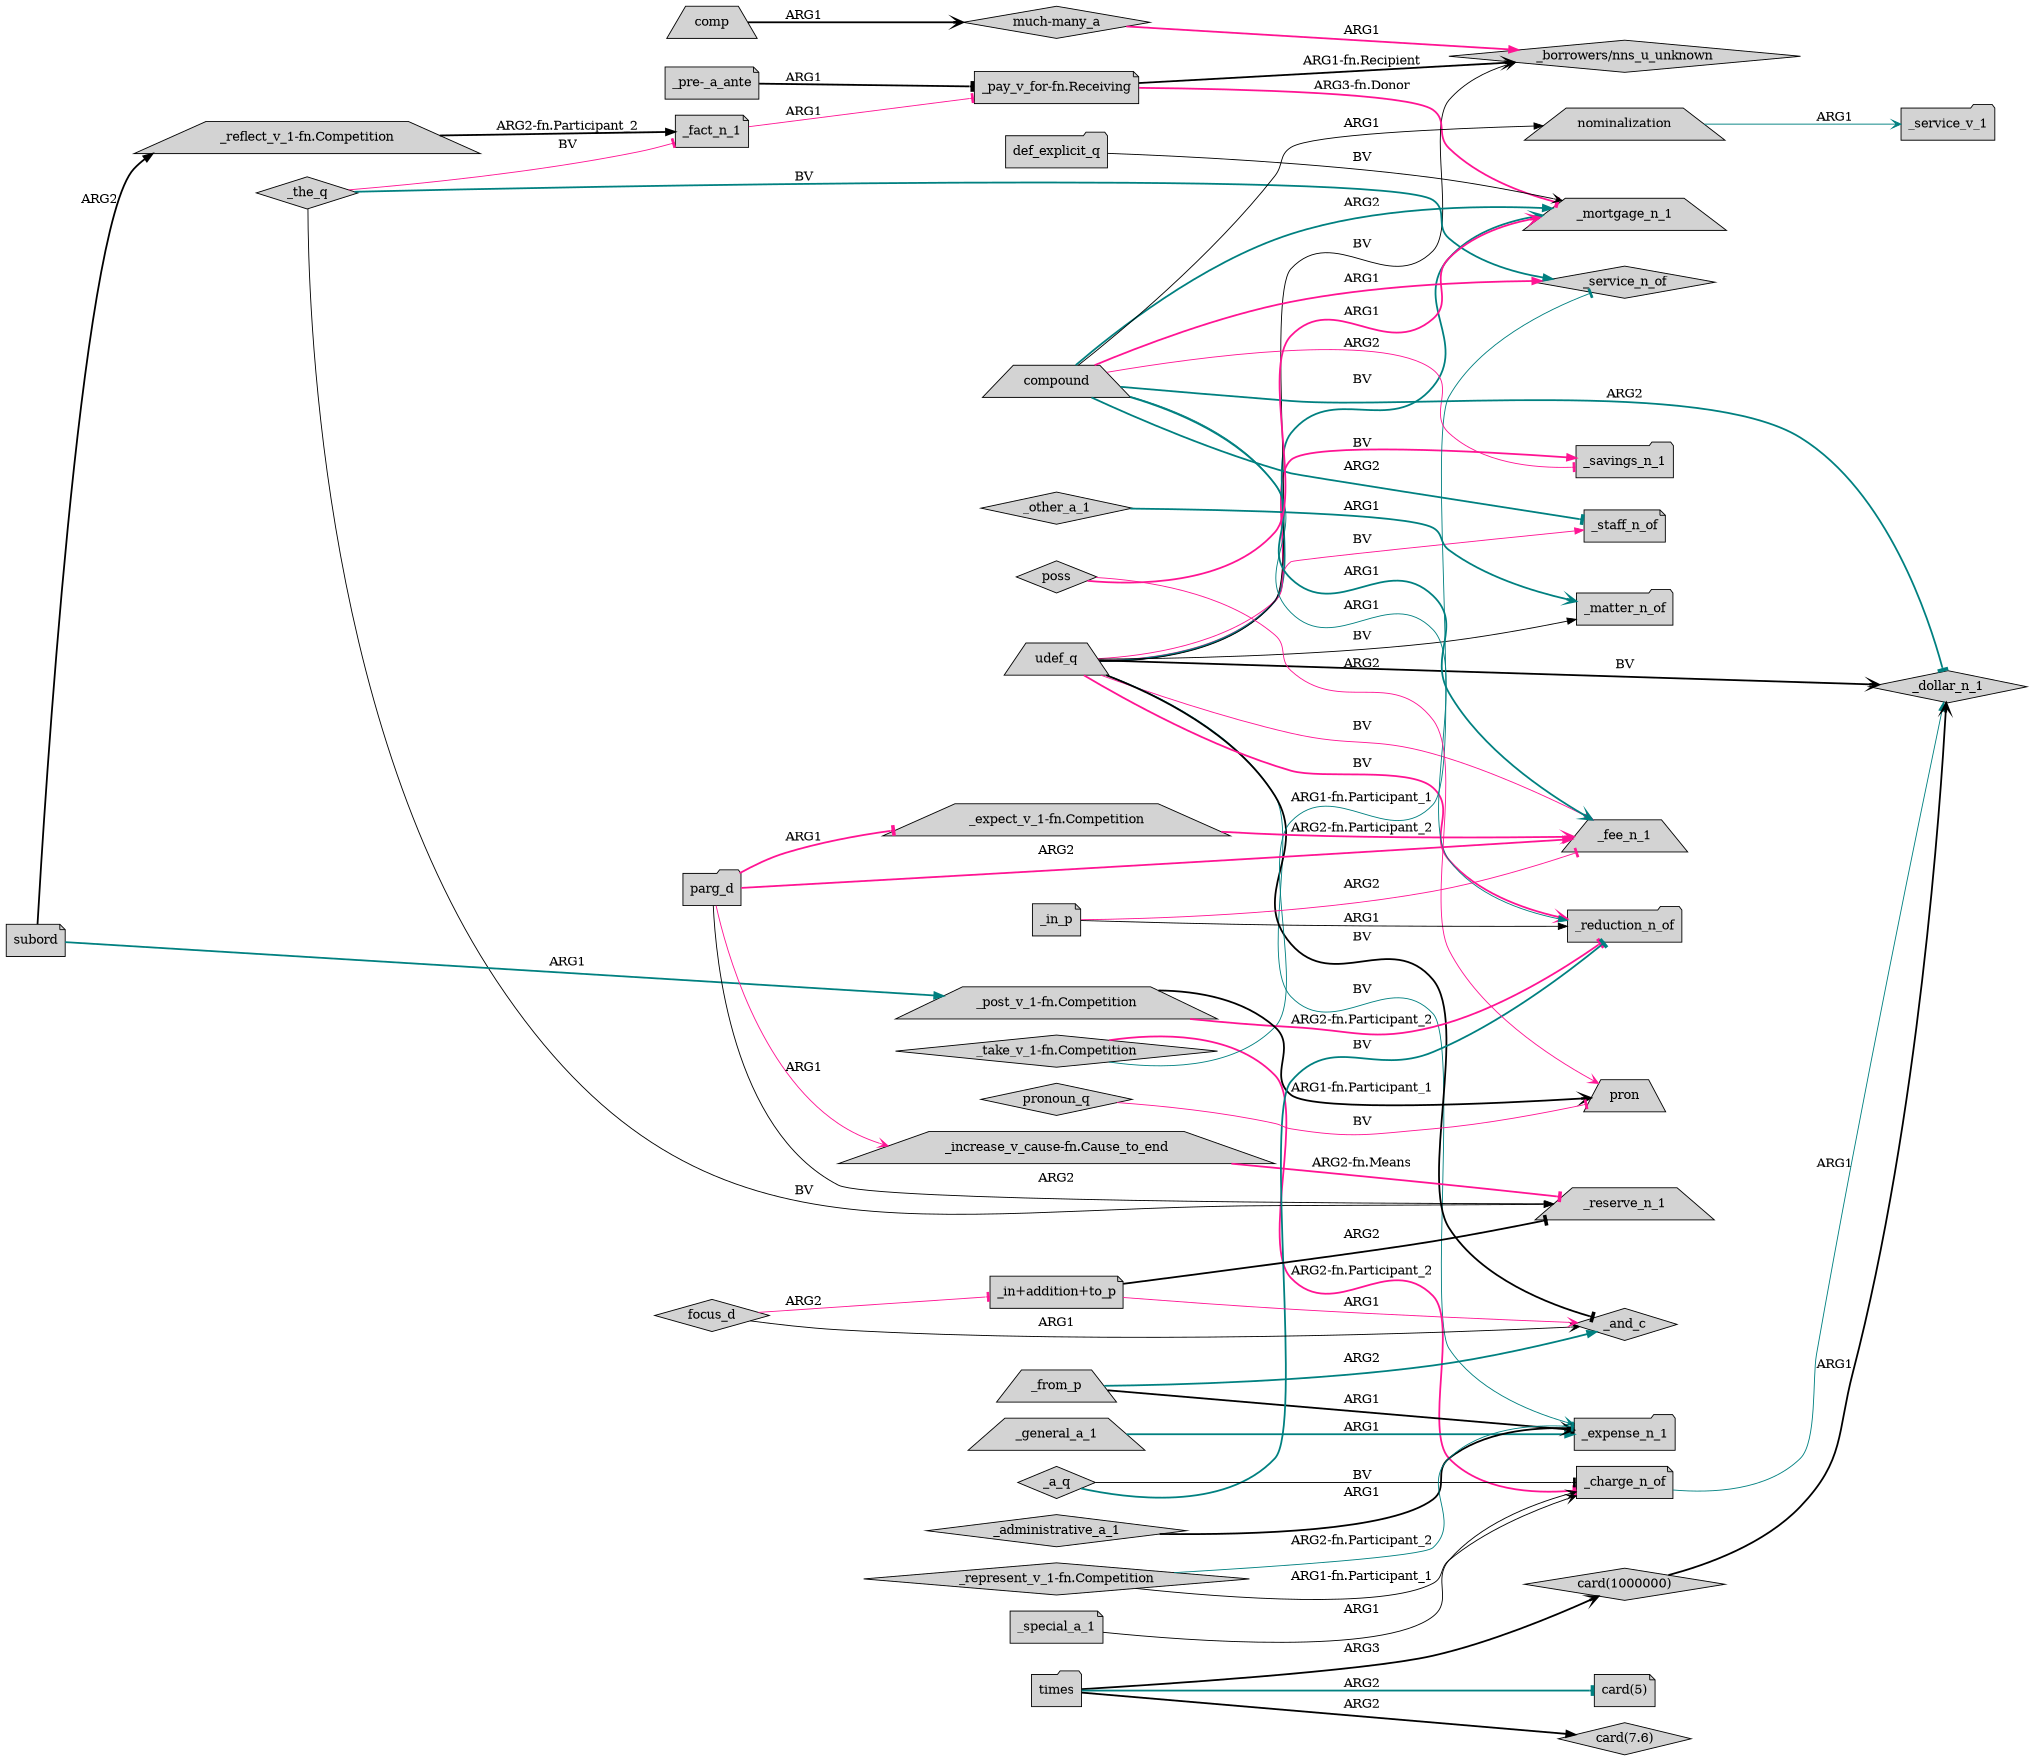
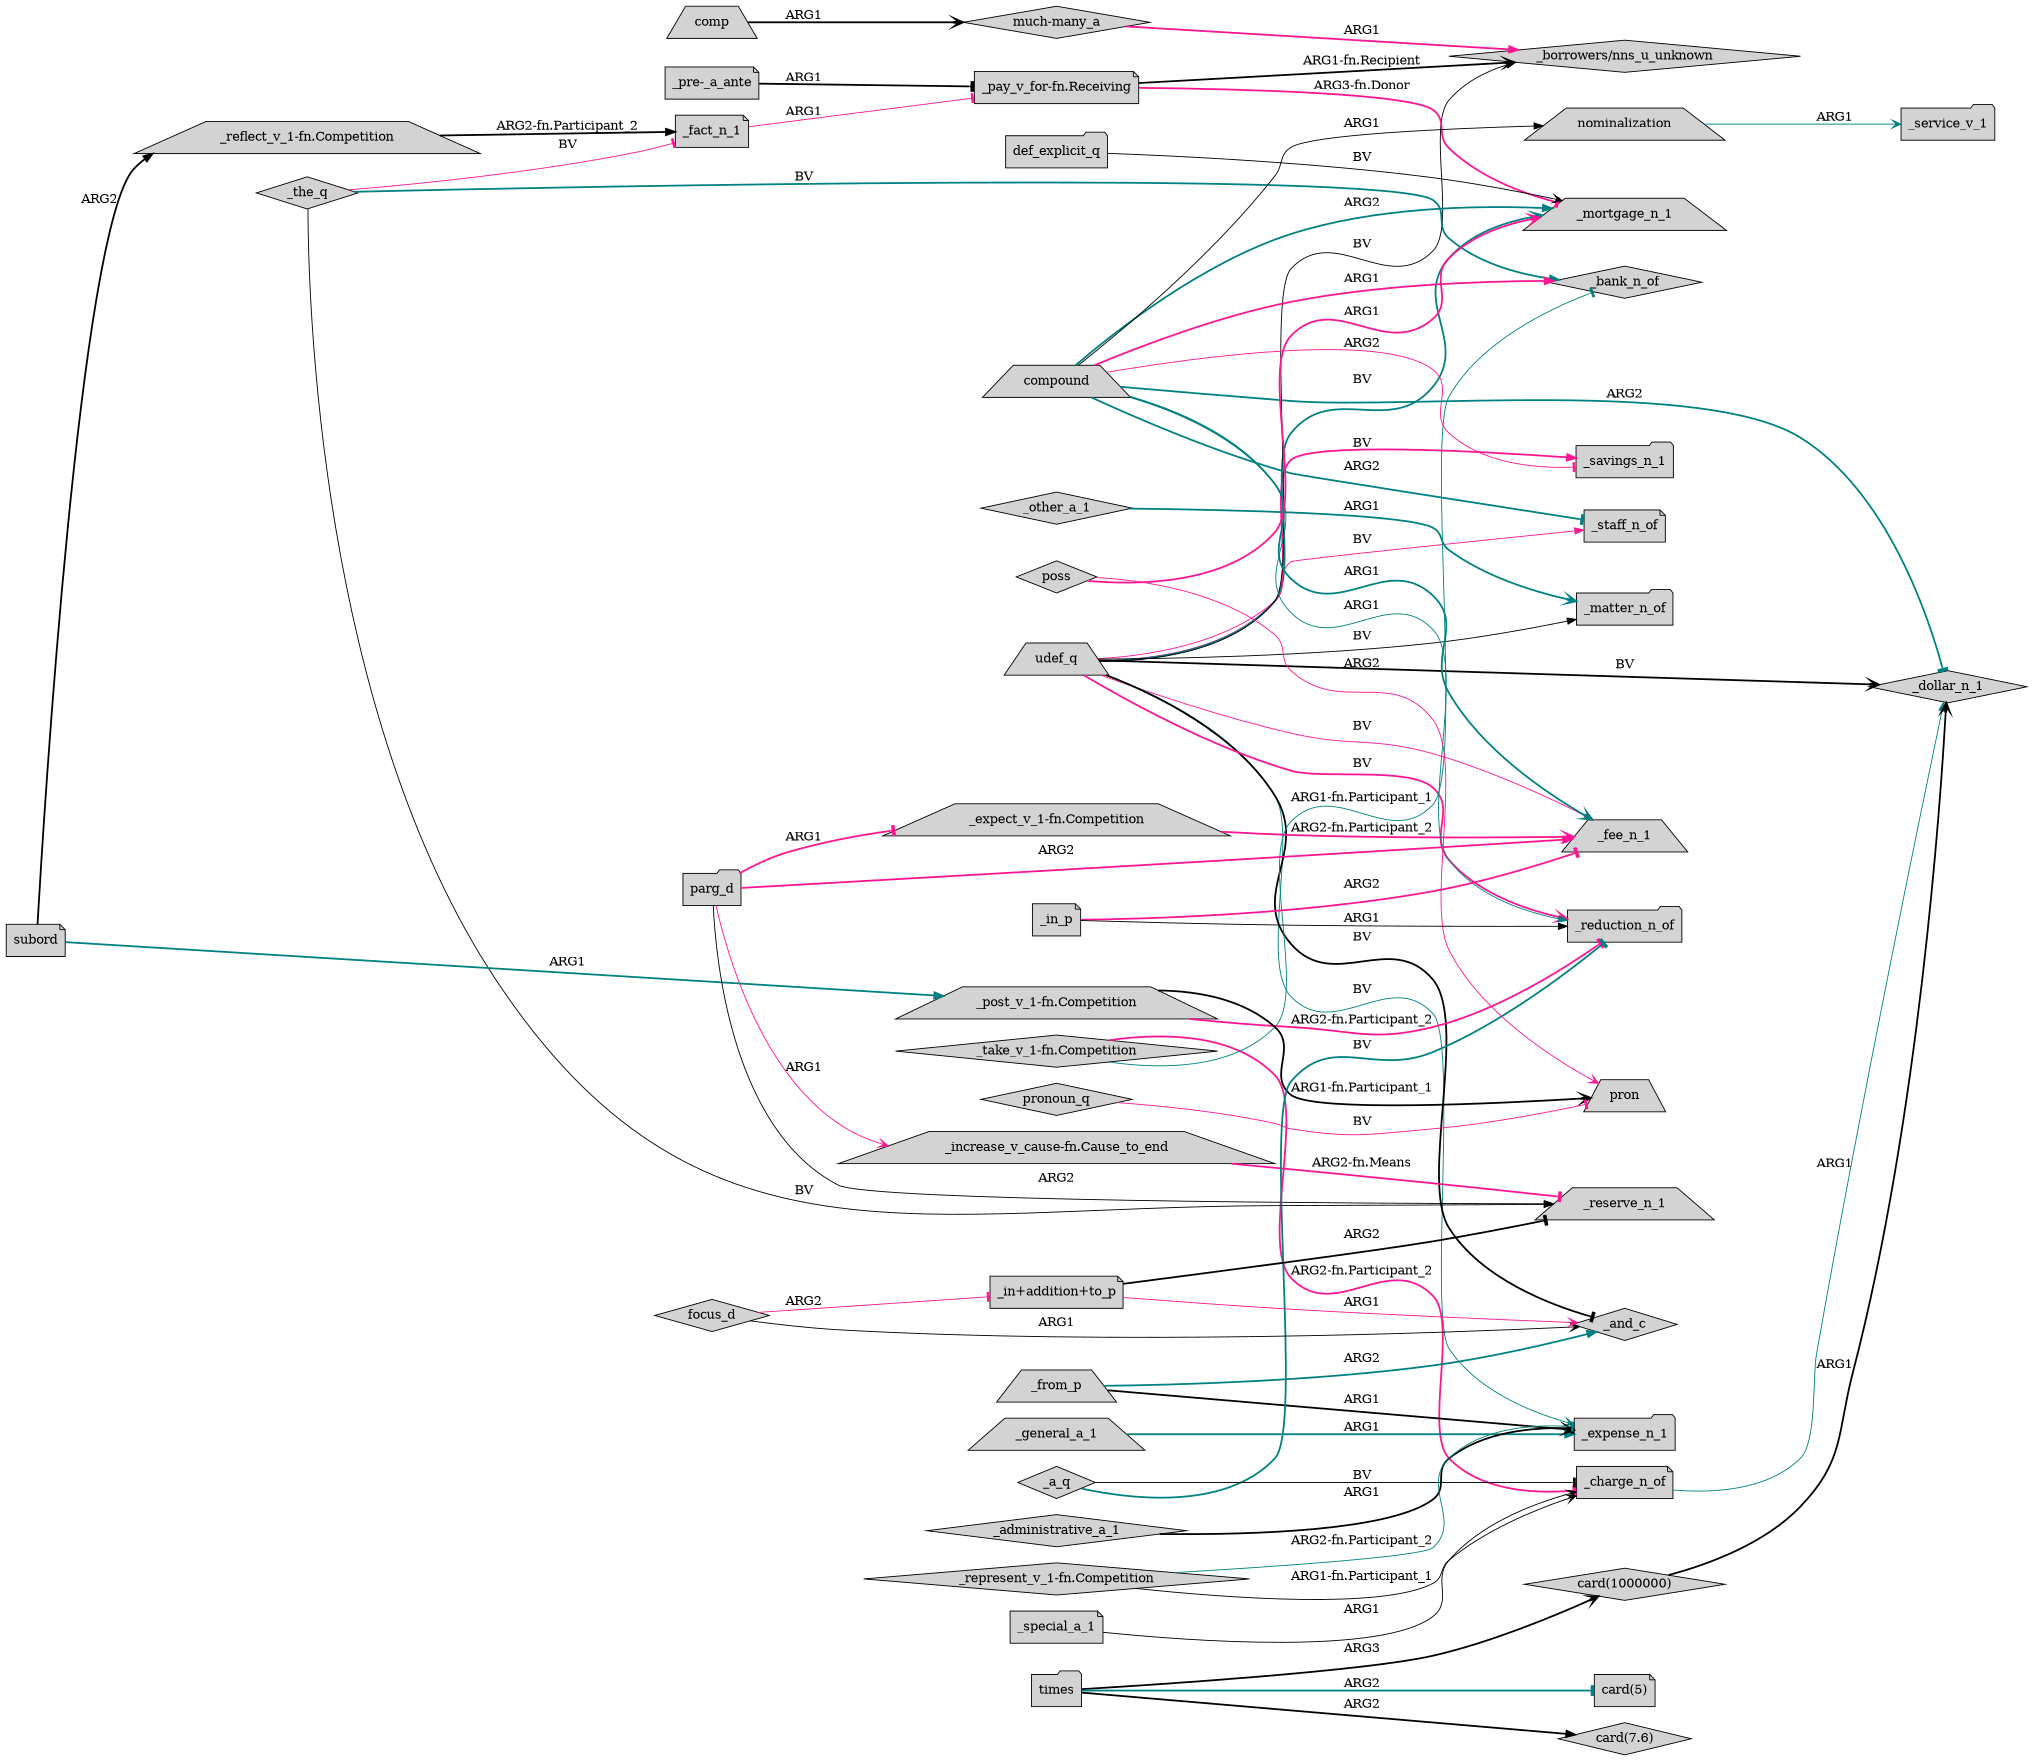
node "_service_n_of": label "_service_n_of" -> "_bank_n_of"
edge "udef_q" -> "_borrowers/nns_u_unknown": arrowhead vee -> normal
edge "_in_p" -> "_fee_n_1": style solid -> bold
